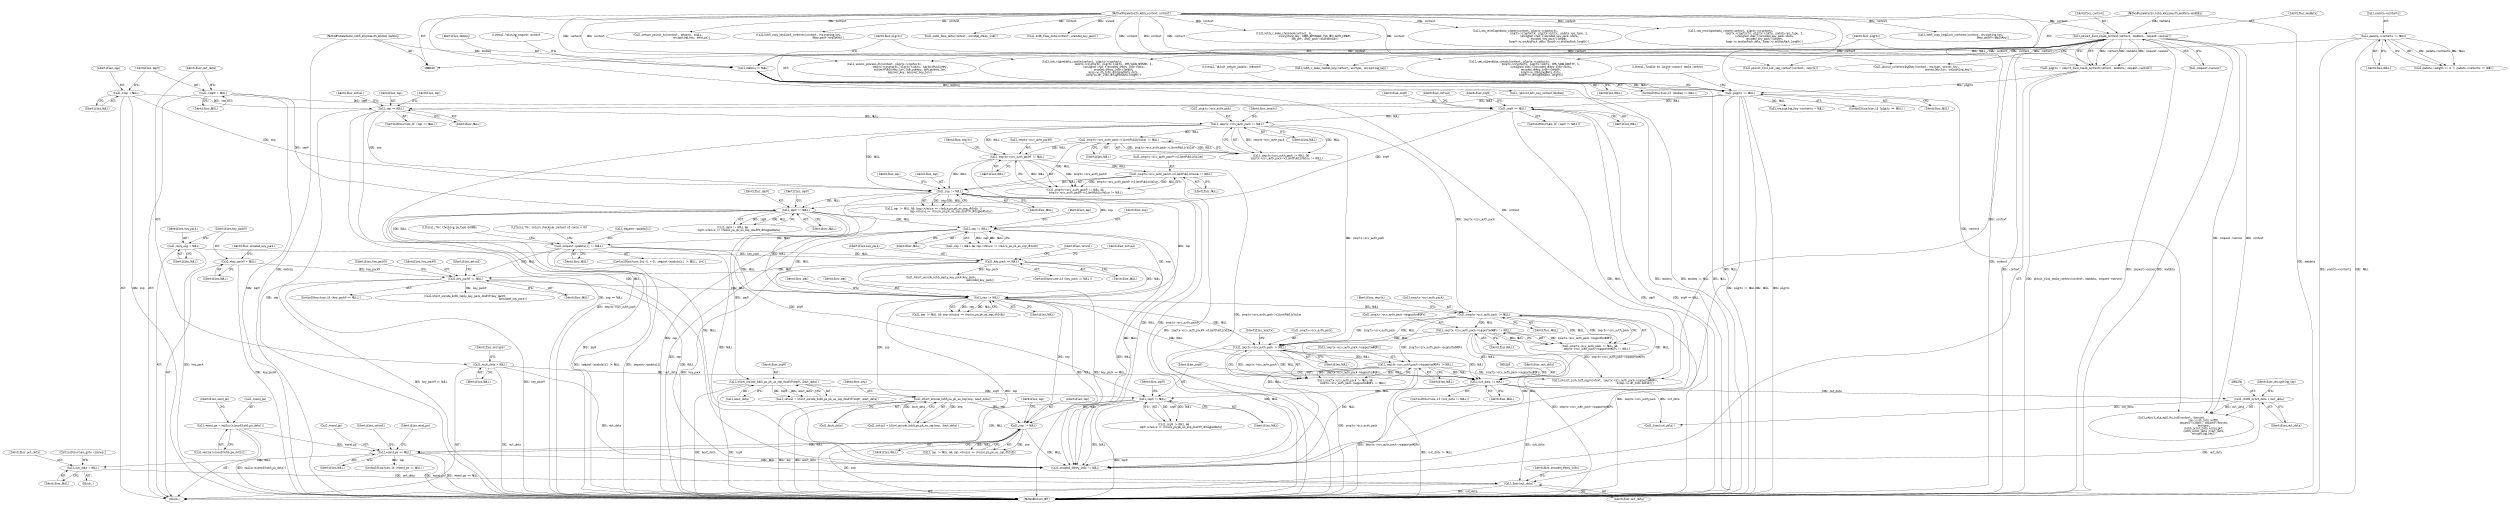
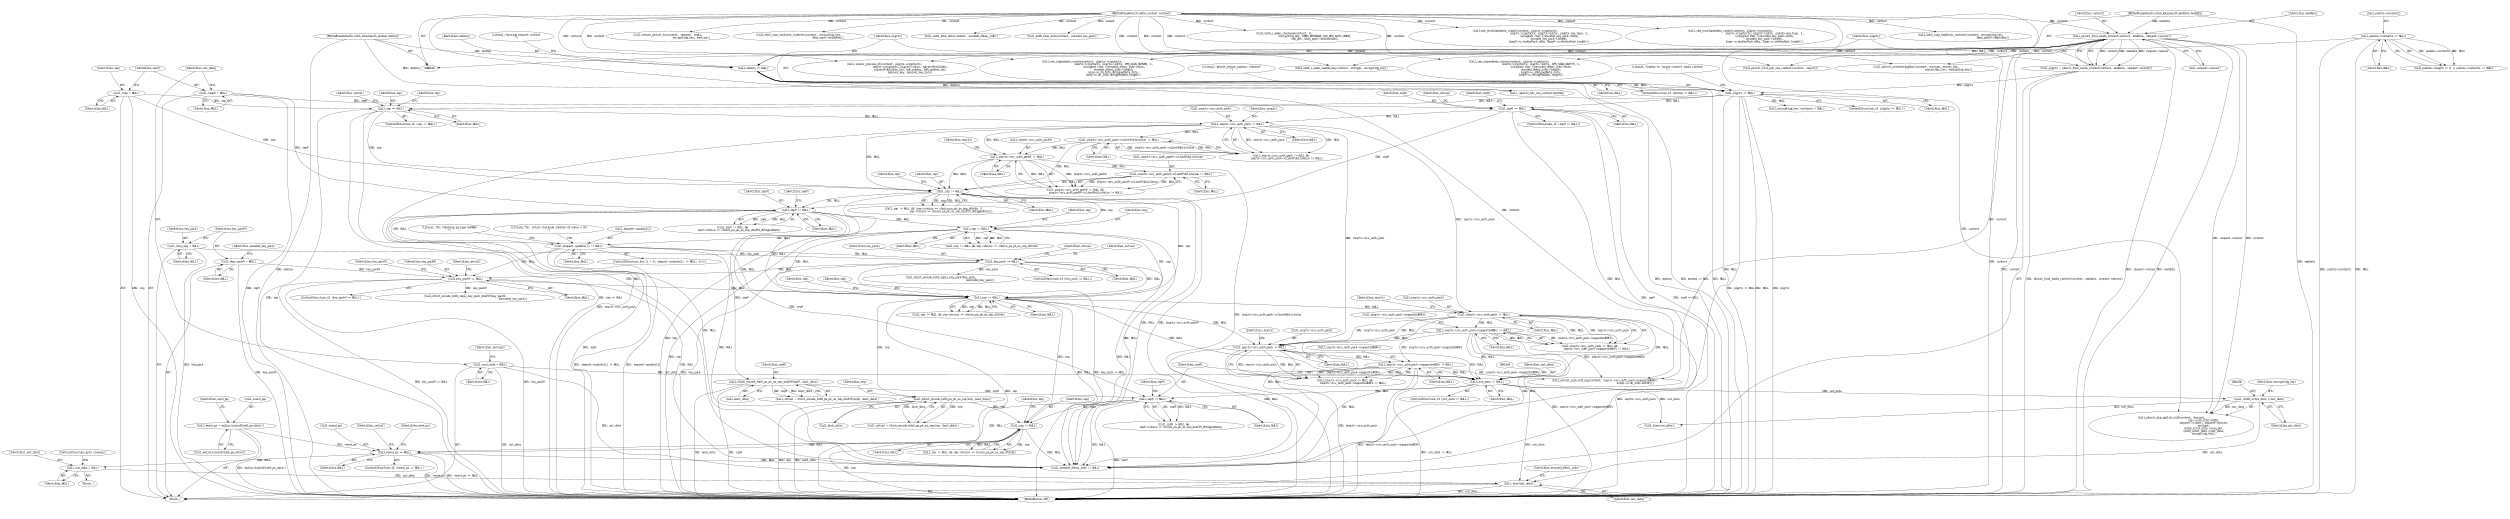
edge "(MethodParameterIn,krb5_kdcpreauth_modreq modreq)" -> "(Call,(pkinit_kdc_req_context)modreq)": added, label "DDG: modreq"
edge "(Call,reqctx->rcv_auth_pack9->clientPublicValue != NULL)" -> "(MethodReturn,RET)": removed, label "DDG: reqctx->rcv_auth_pack9->clientPublicValue"
edge "(Call,*send_pa == NULL)" -> "(ControlStructure,if (*send_pa == NULL))": label "DDG: rep" -> "AST: "
